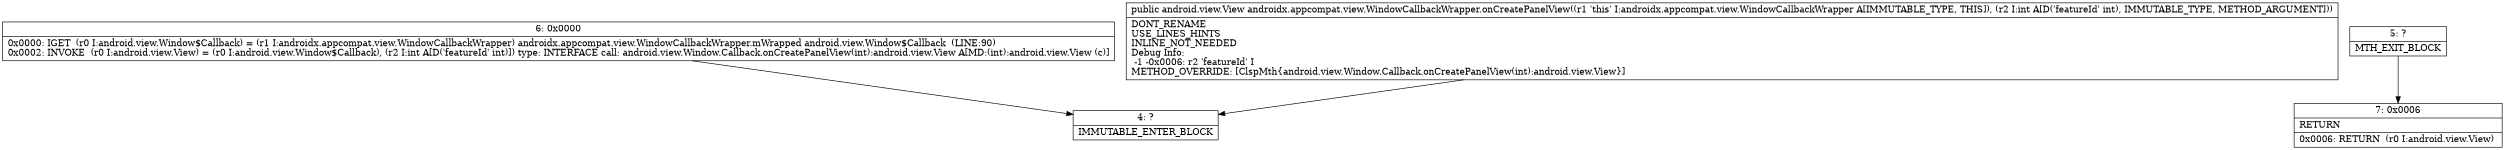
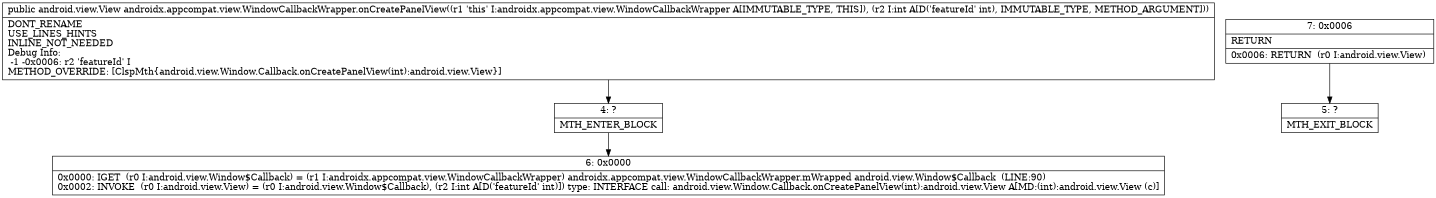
edge "5: ?" -> "7: 0x0006": reversed
edge "6: 0x0000" -> "4: ?": reversed
node "4: ?": text "IMMUTABLE_ENTER_BLOCK" -> "MTH_ENTER_BLOCK"
